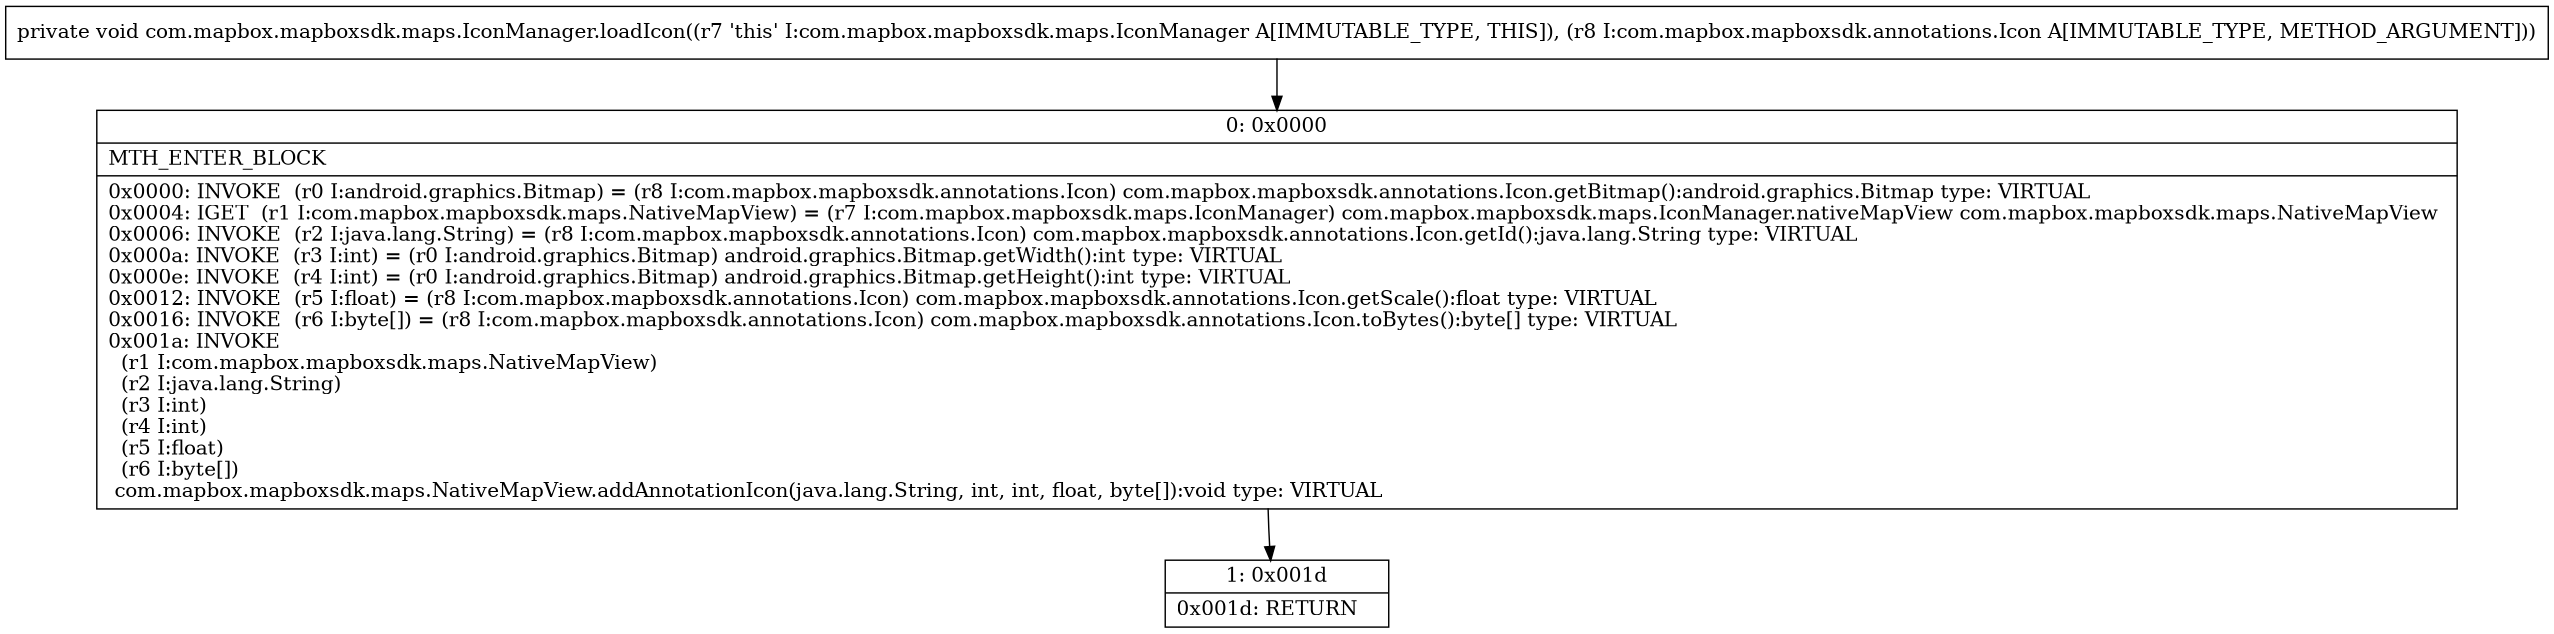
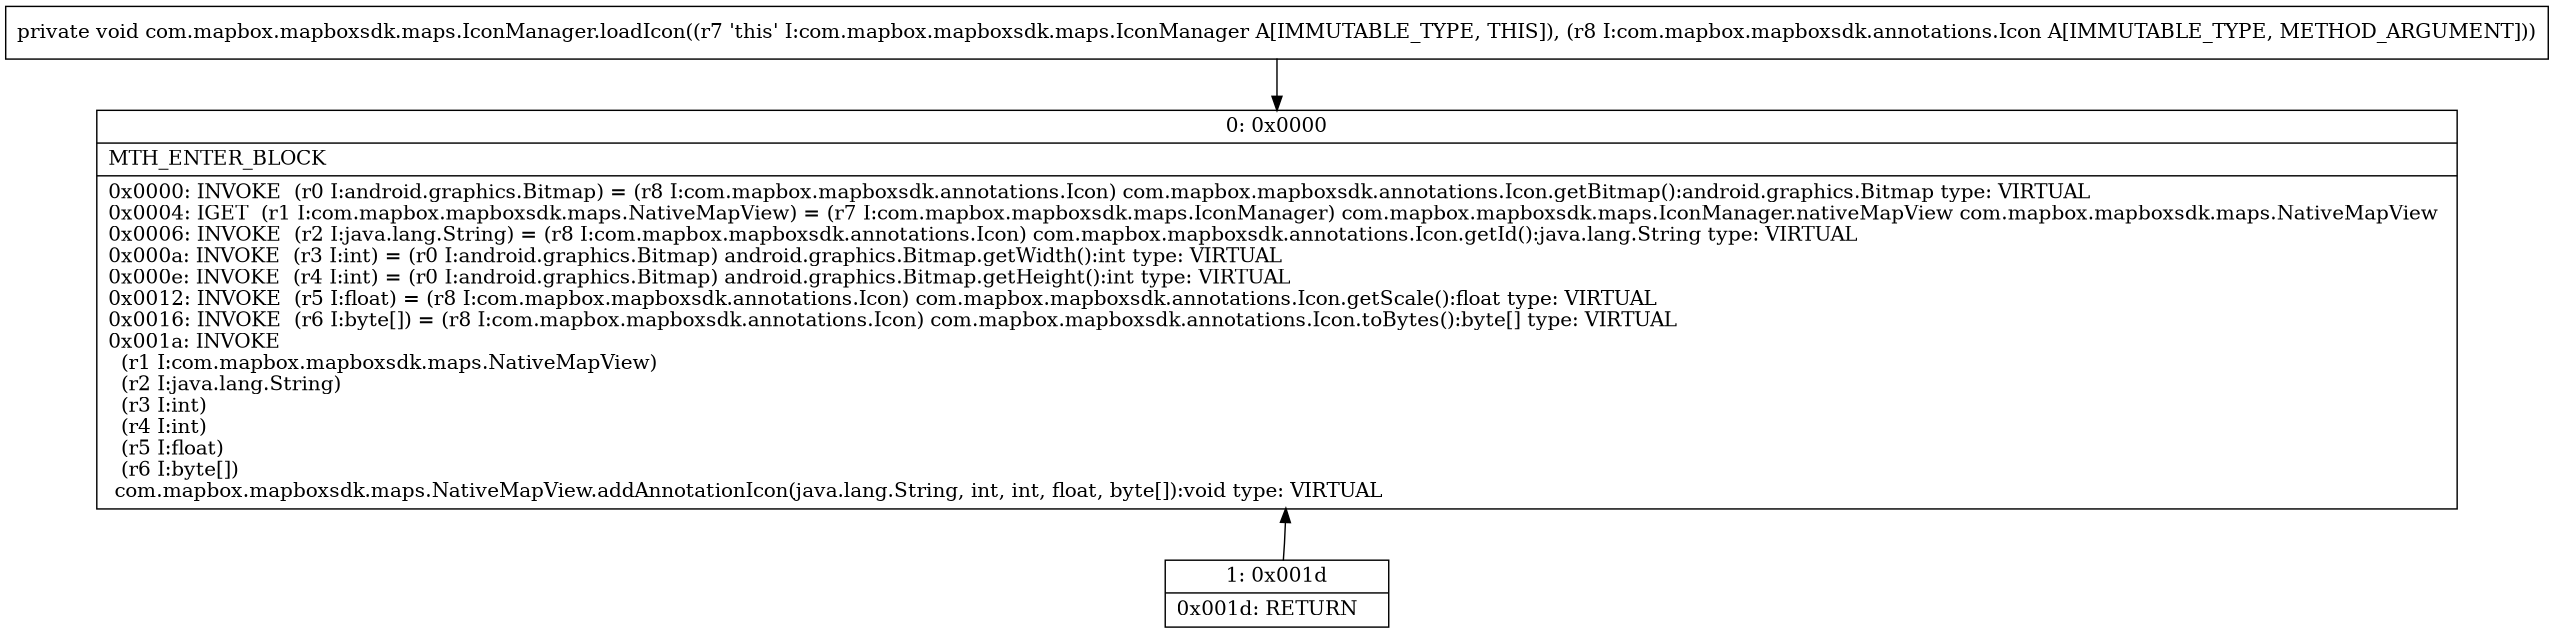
edge "0: 0x0000" -> "1: 0x001d": reversed
